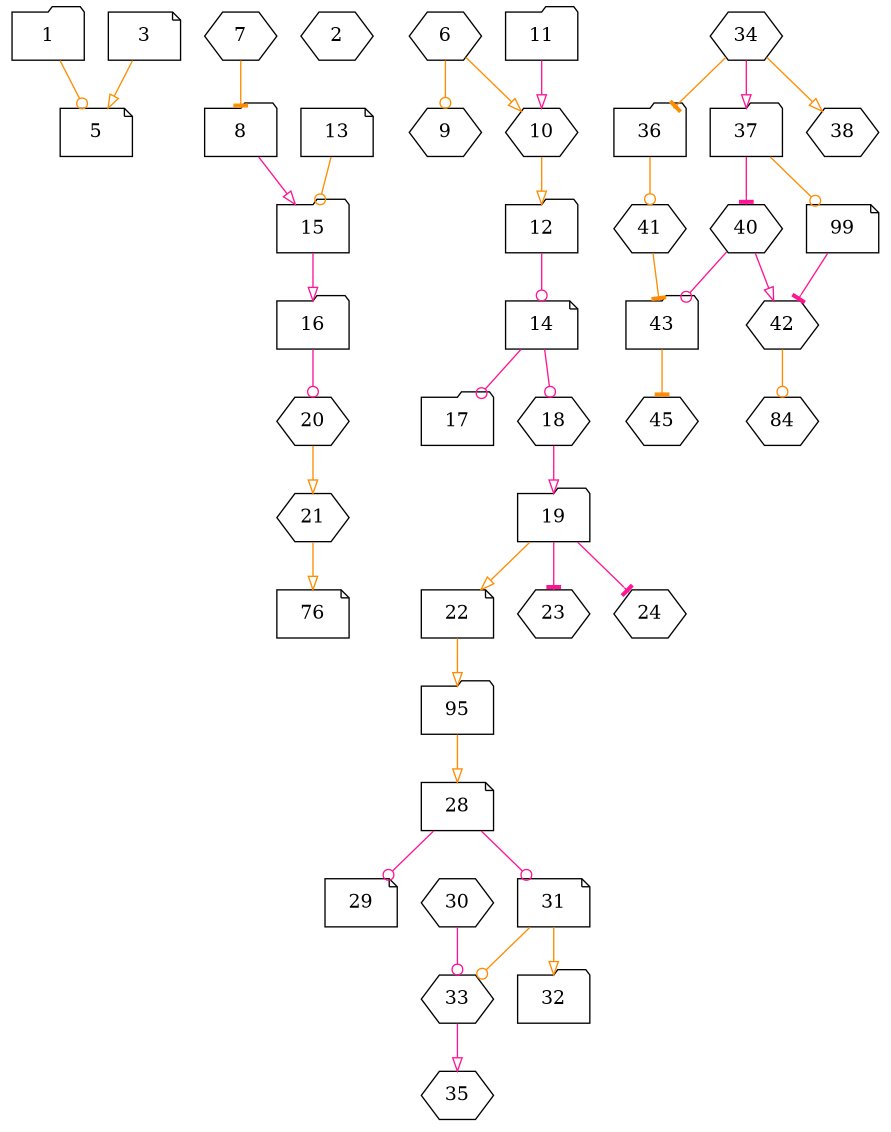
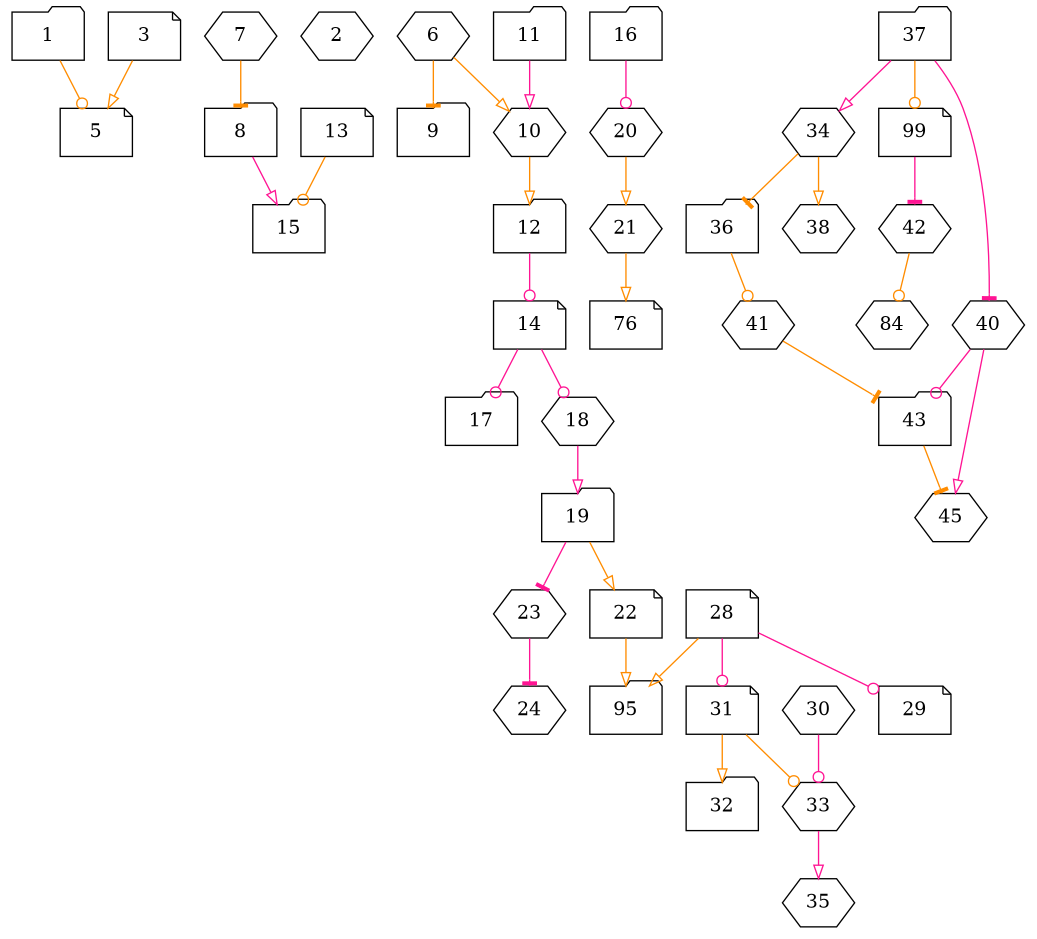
edge "34" -> "37": reversed
edge "6" -> "9": arrowhead odot -> tee
node "9": shape hexagon -> folder
edge "15" -> "16": removed
edge "40" -> "42": now "40" -> "45"
edge "19" -> "24": now "23" -> "24"
edge "95" -> "28": reversed
